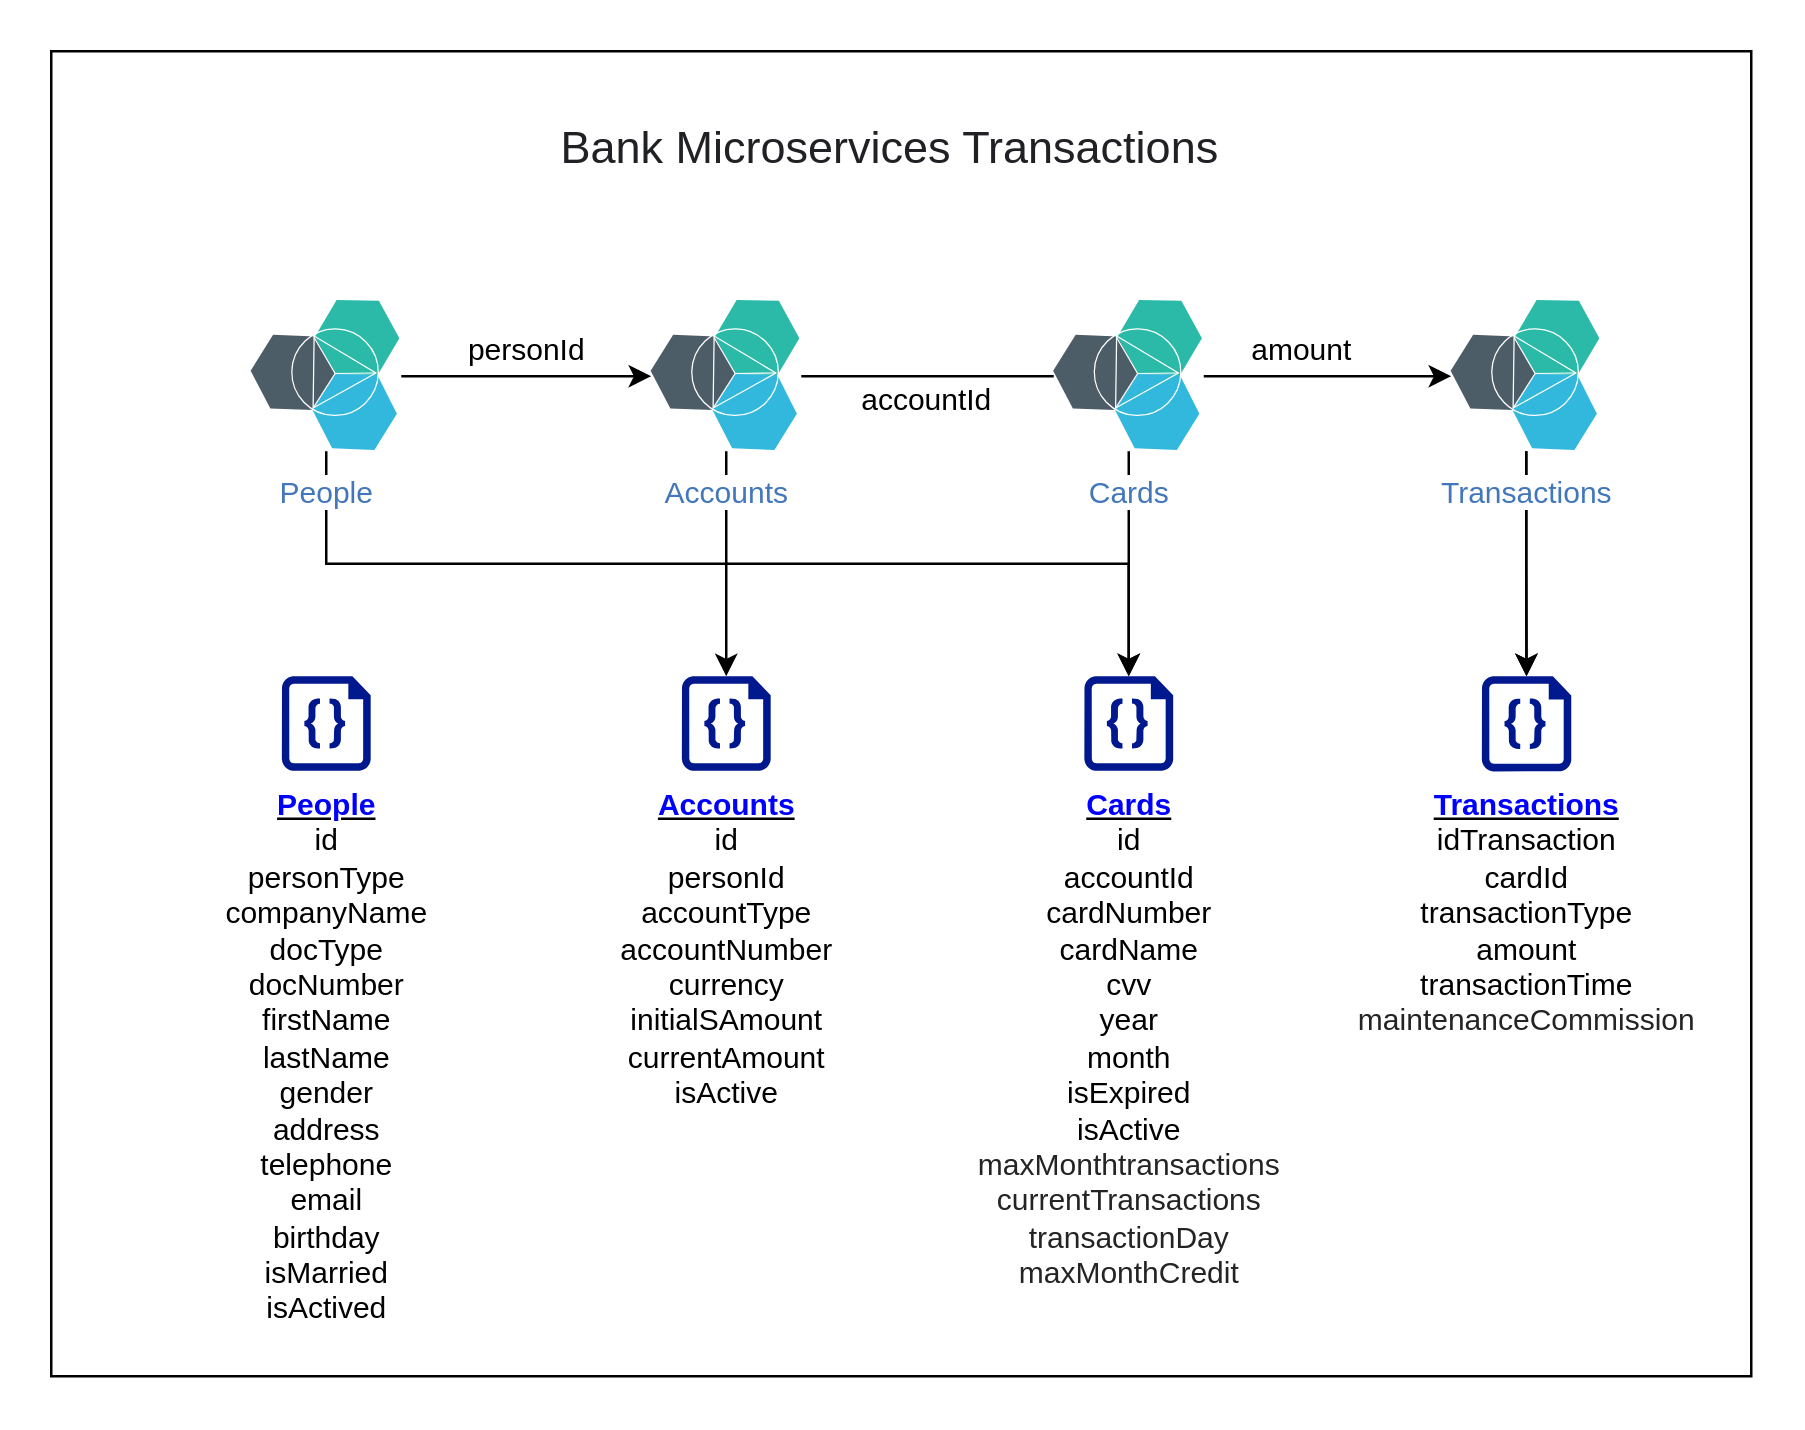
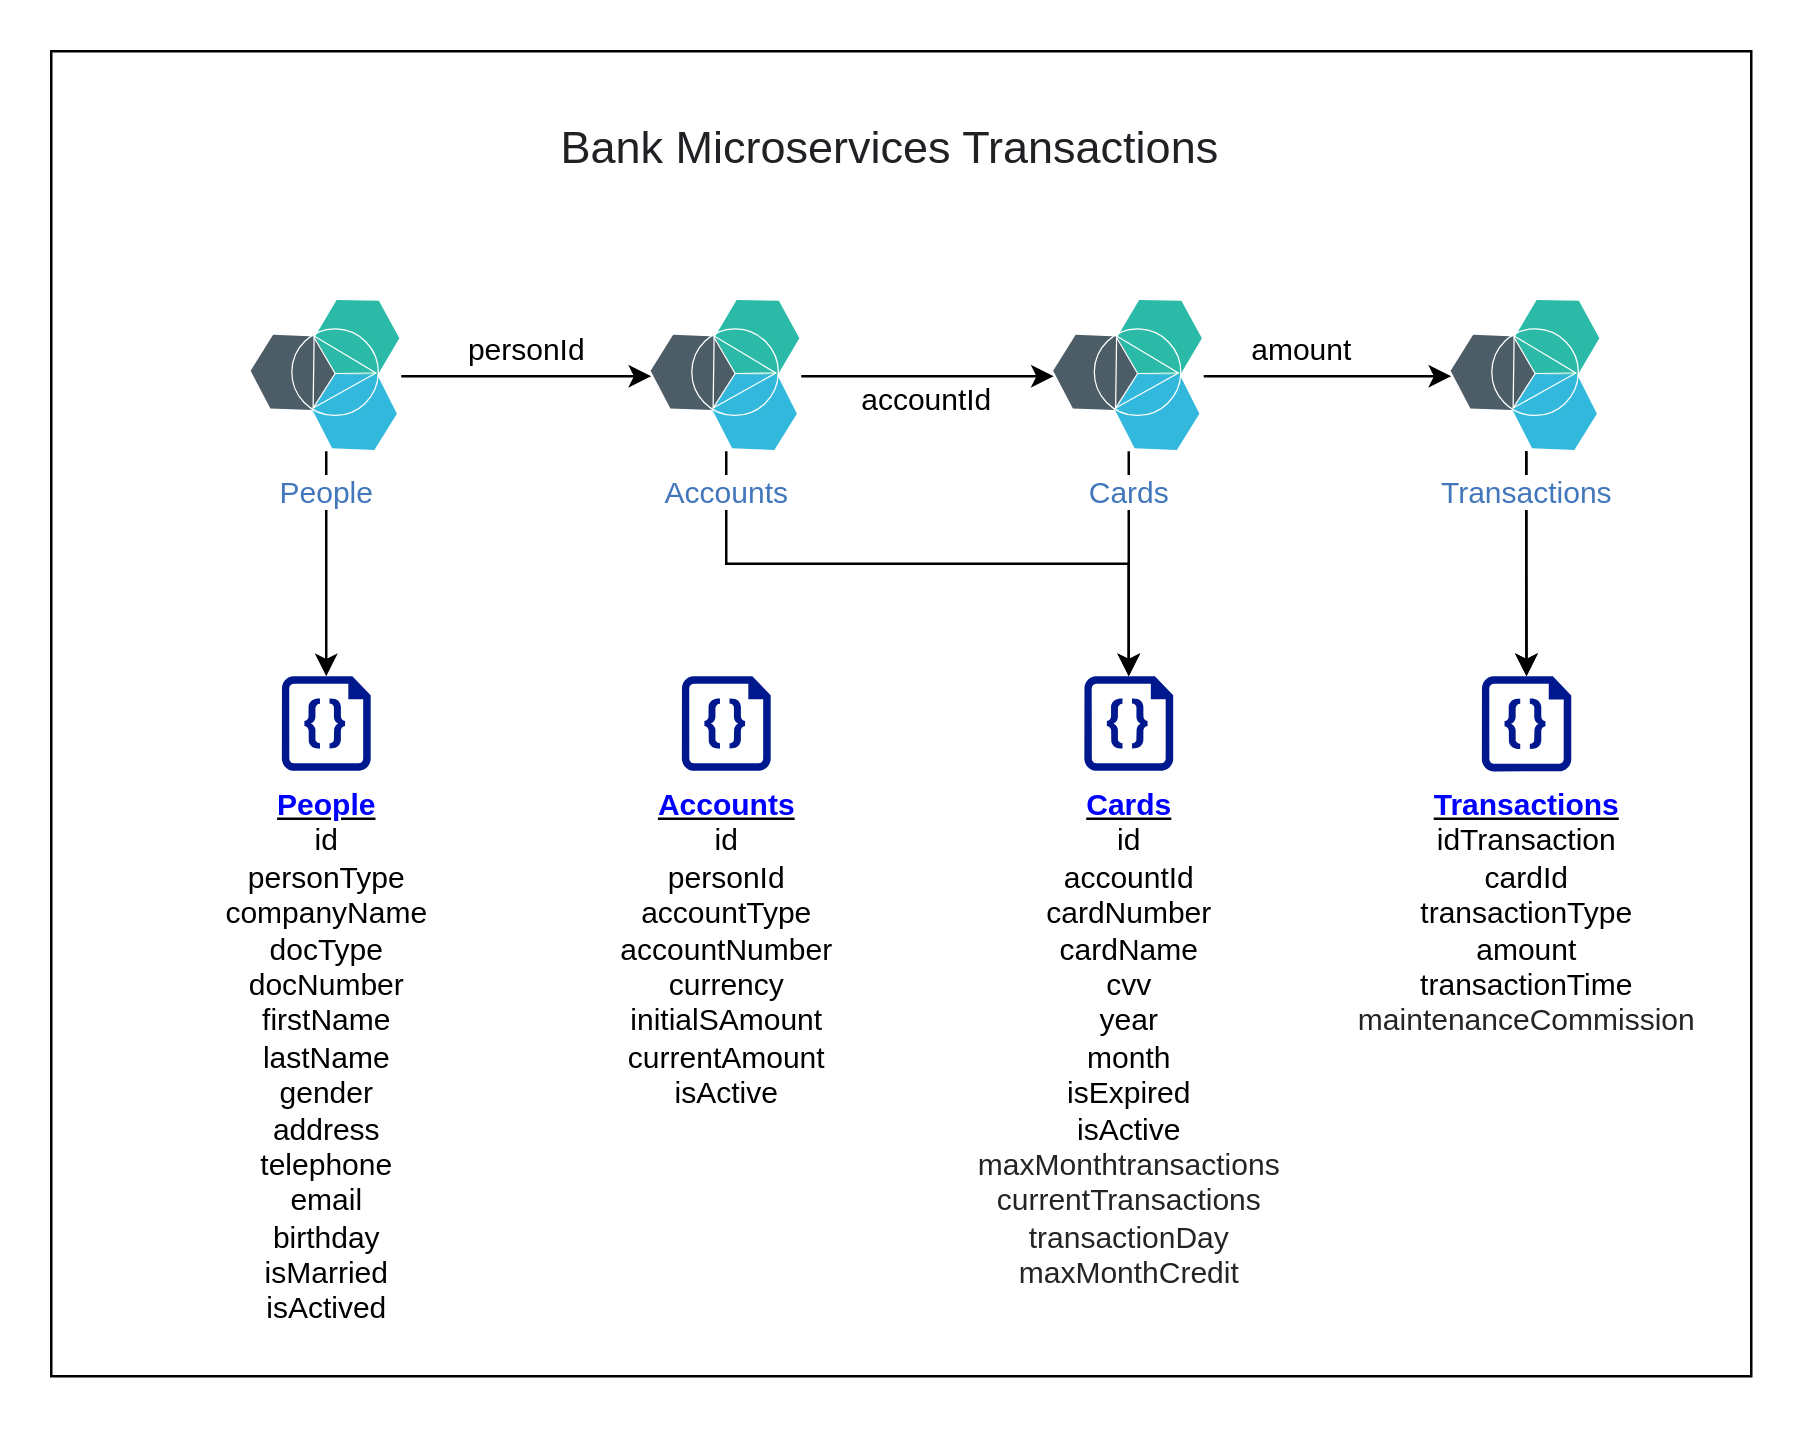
edge "Accounts" -- "Cards": arrowhead none -> classic
edge "People" -> "Accounts id personId accountType accountNumber currency initialSAmount currentAmount isActive": now "People" -> "People id personType companyName docType docNumber firstName lastName gender address telephone email birthday isMarried isActived"
